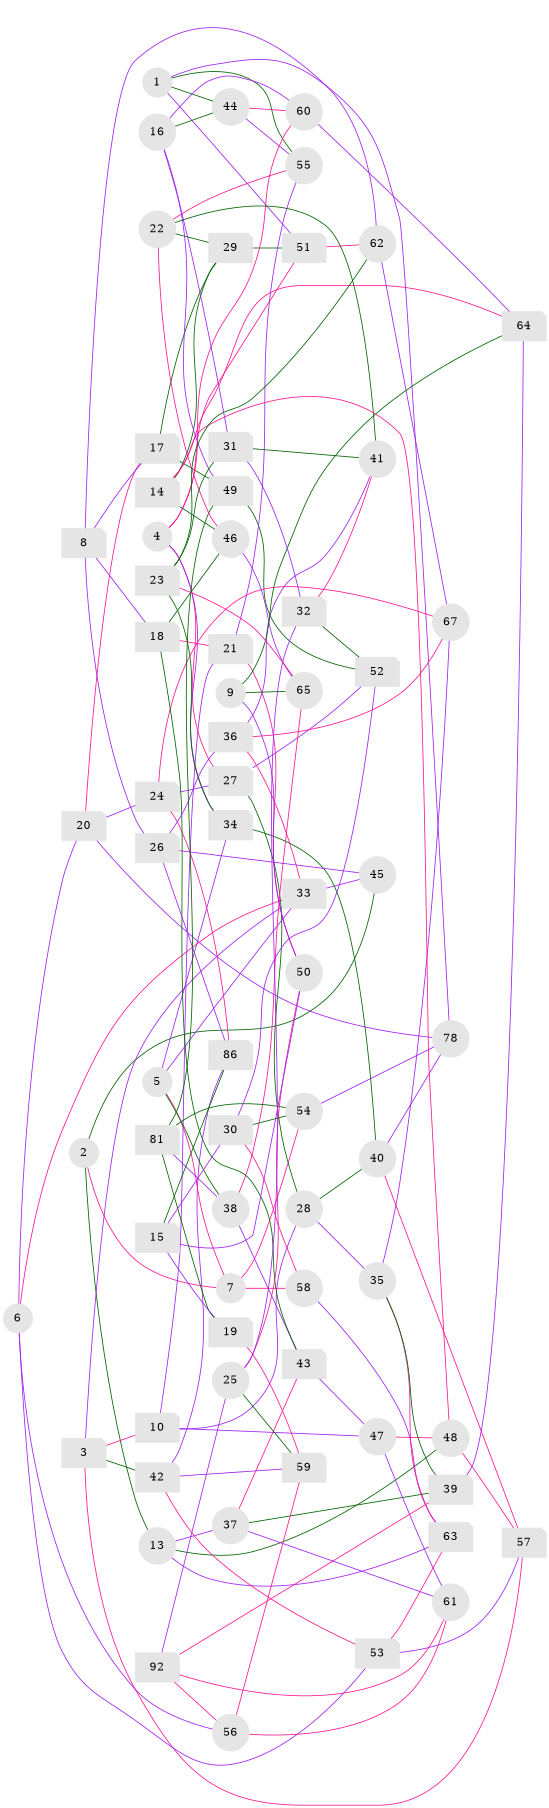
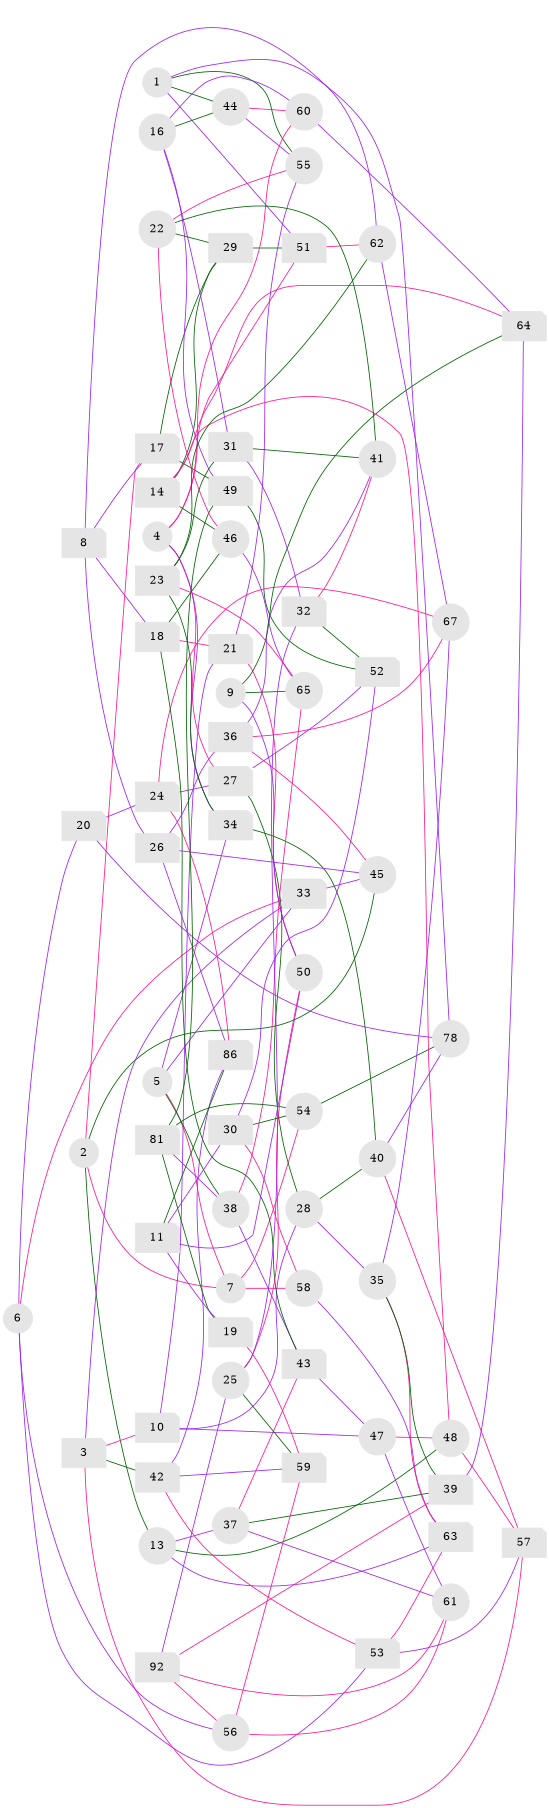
edge "17" -- "20": now "17" -- "2"
edge "36" -- "33": now "36" -- "45"
edge "78" -- "54": color purple -> darkgreen
node "15": label "15" -> "11"
